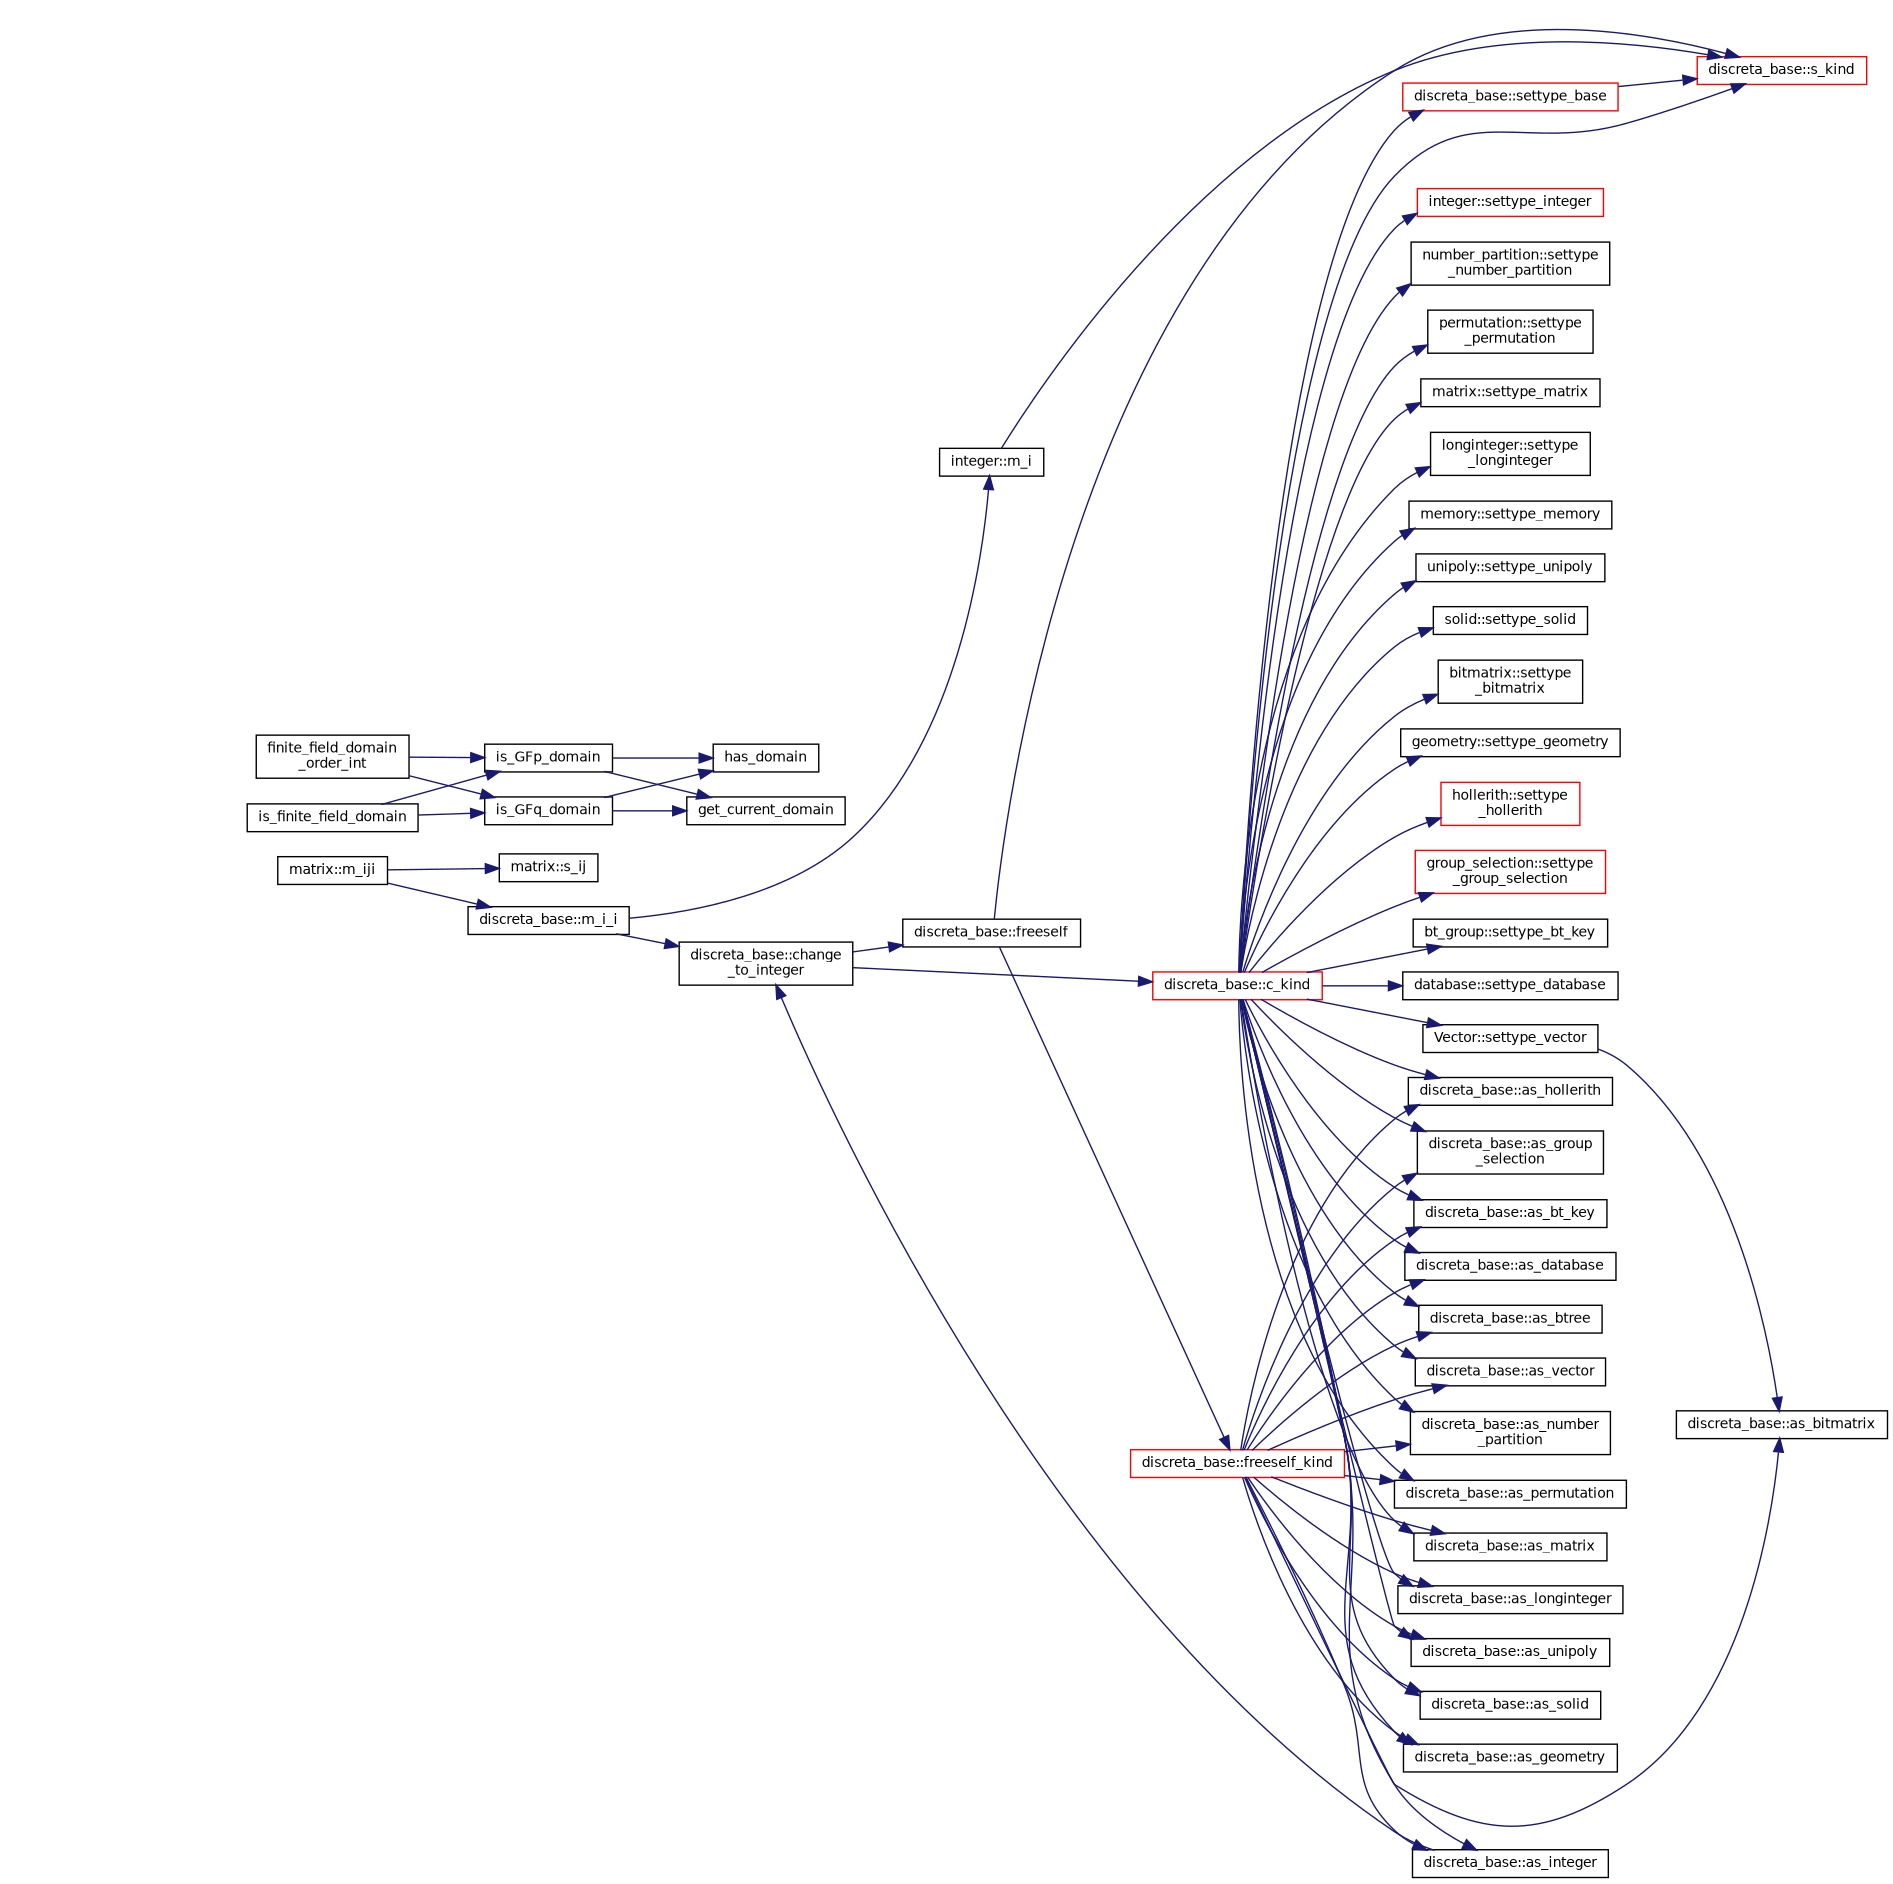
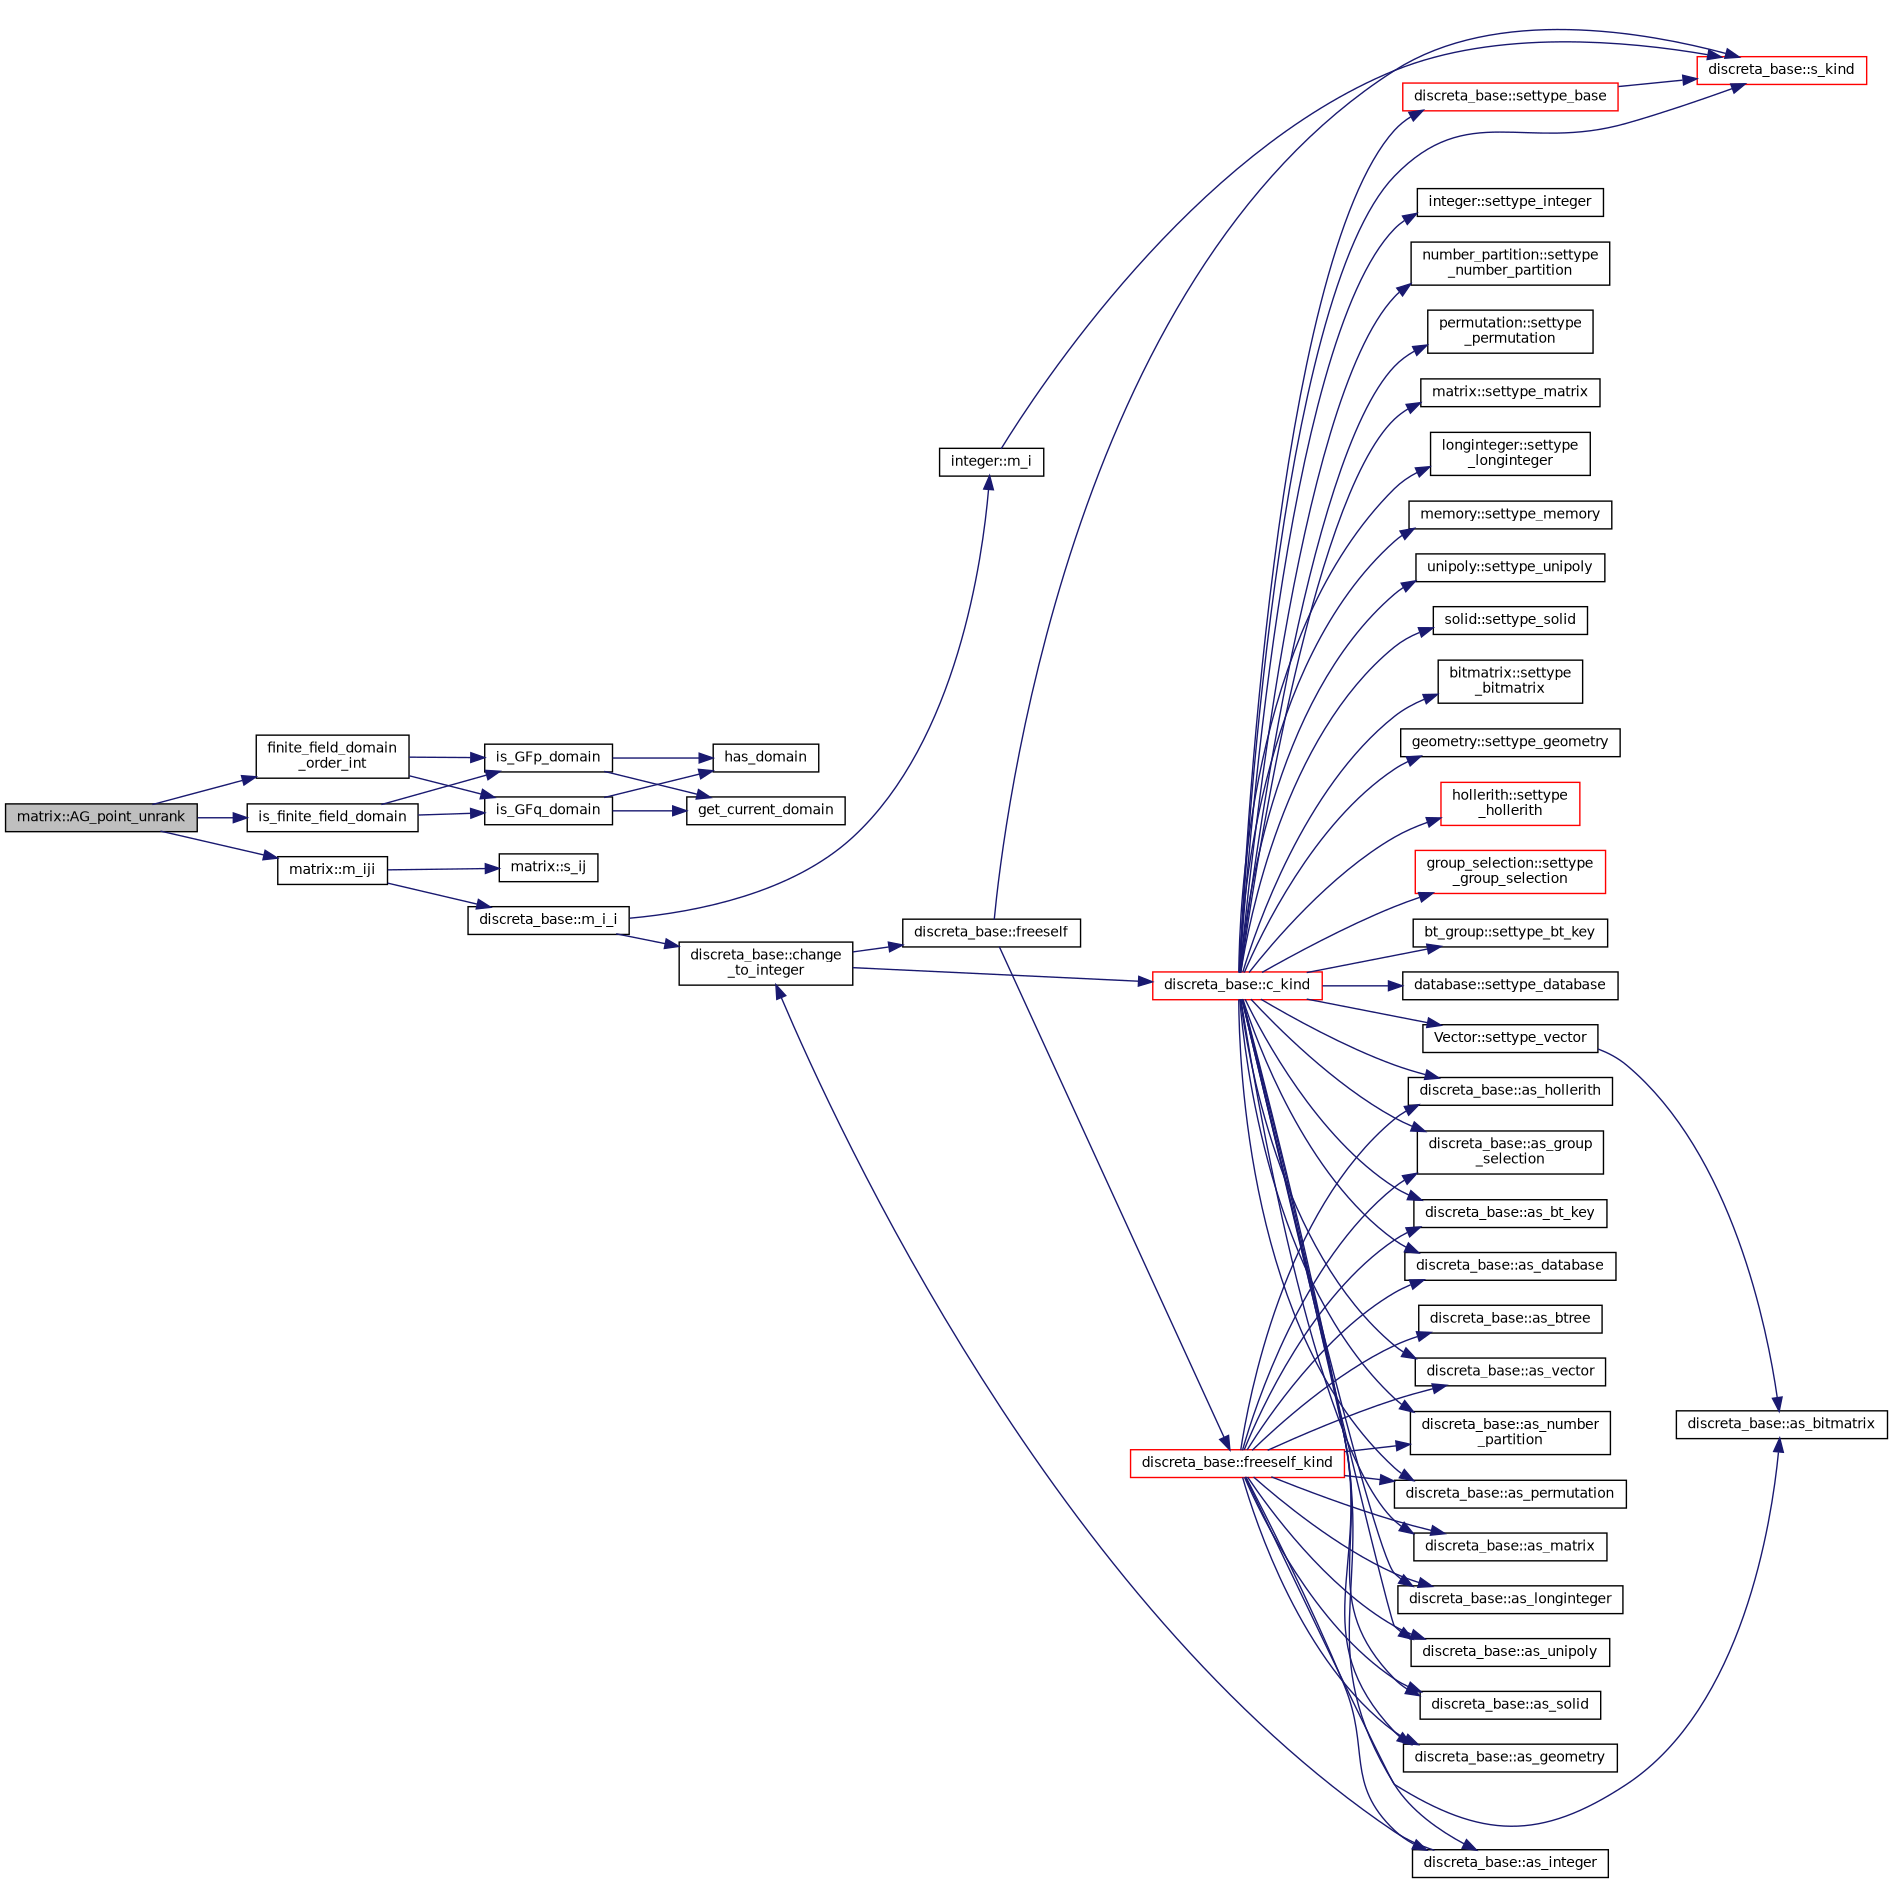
node "integer::settype_integer": color red -> black
node "matrix::AG_point_unrank": added
edge "discreta_base::c_kind" -> "discreta_base::as_btree": removed
